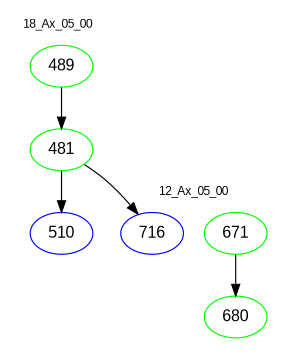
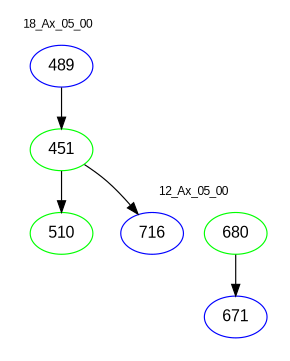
node "489": color green -> blue
node "481": label "481" -> "451"
node "510": color blue -> green
node "671": color green -> blue
edge "671" -> "680": reversed
